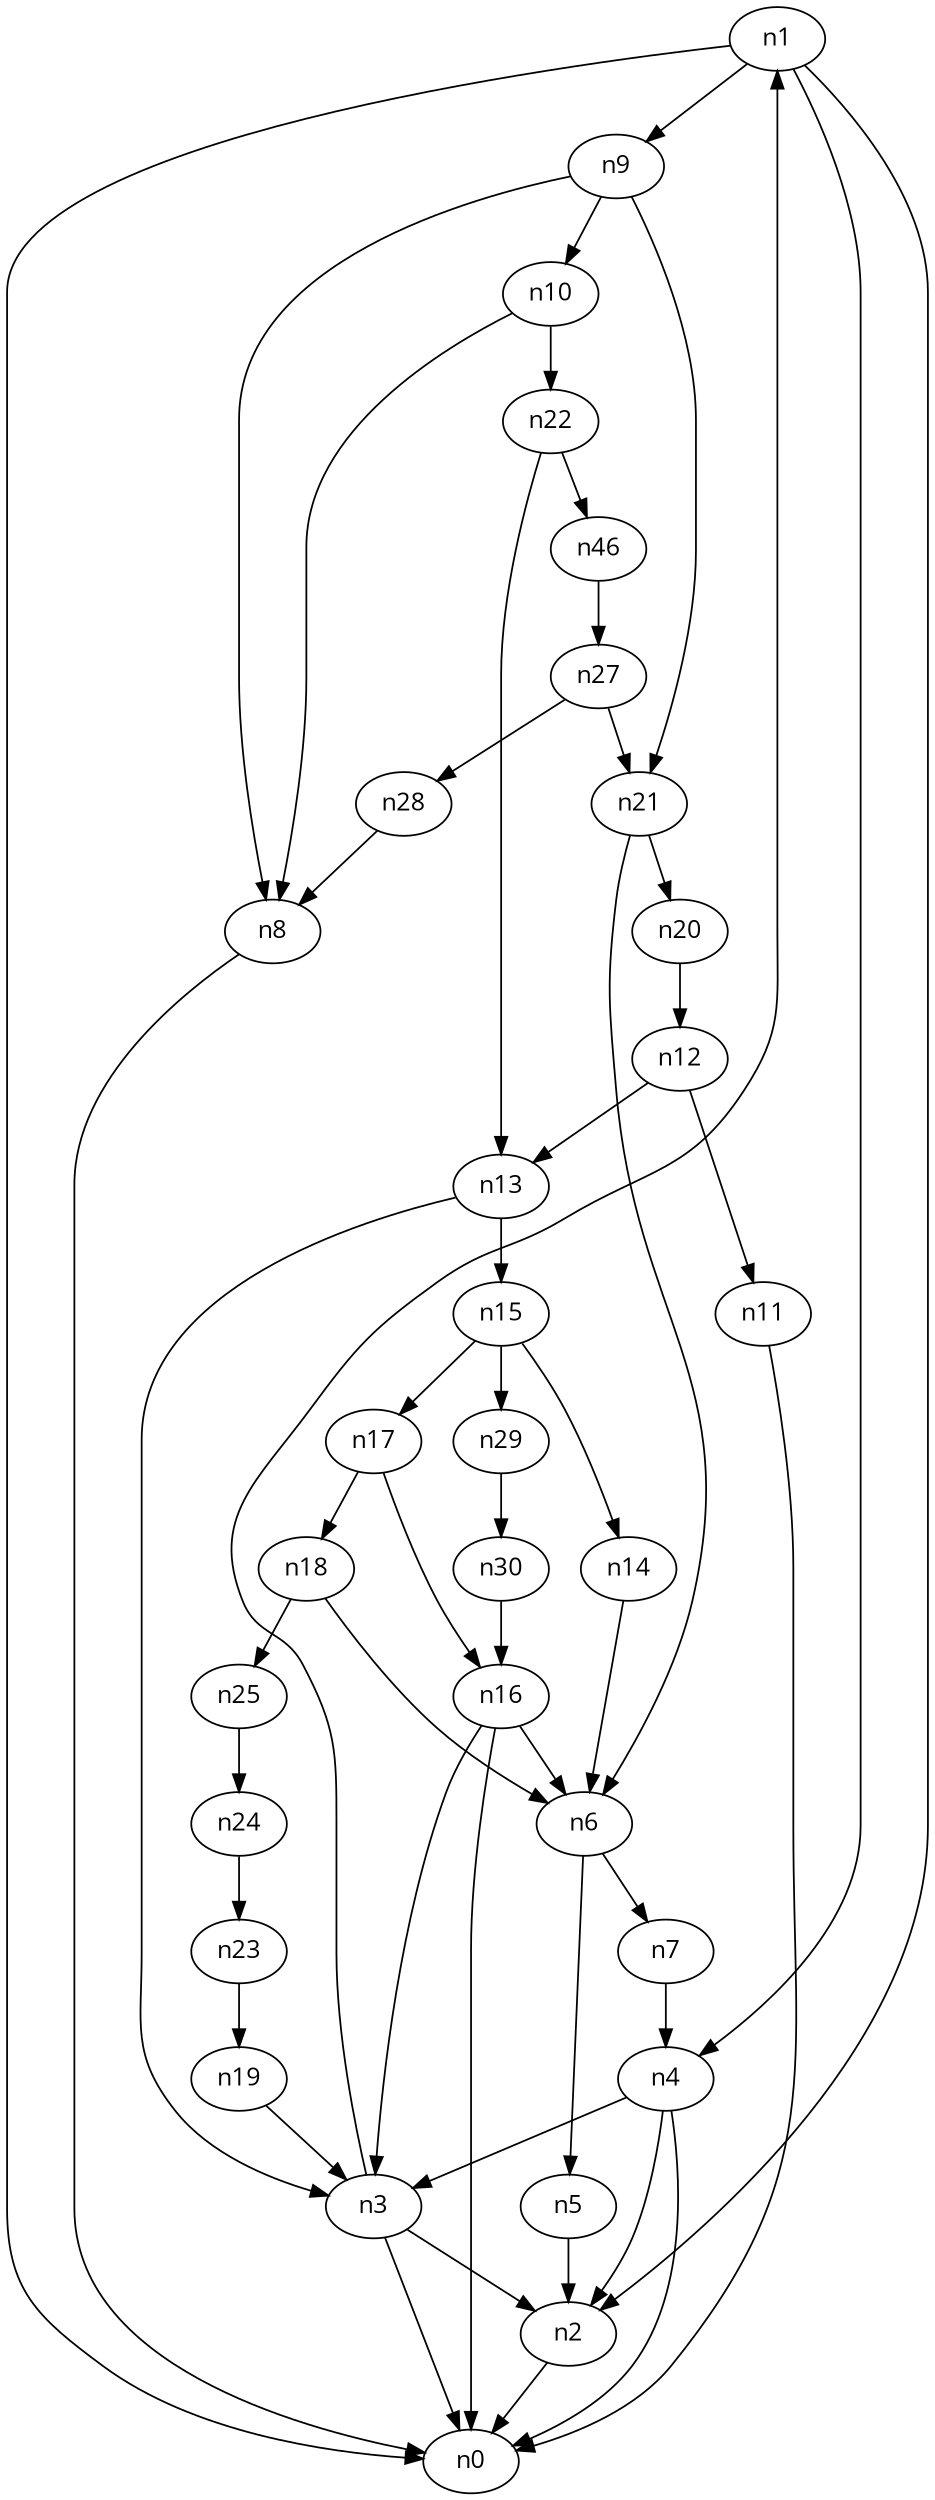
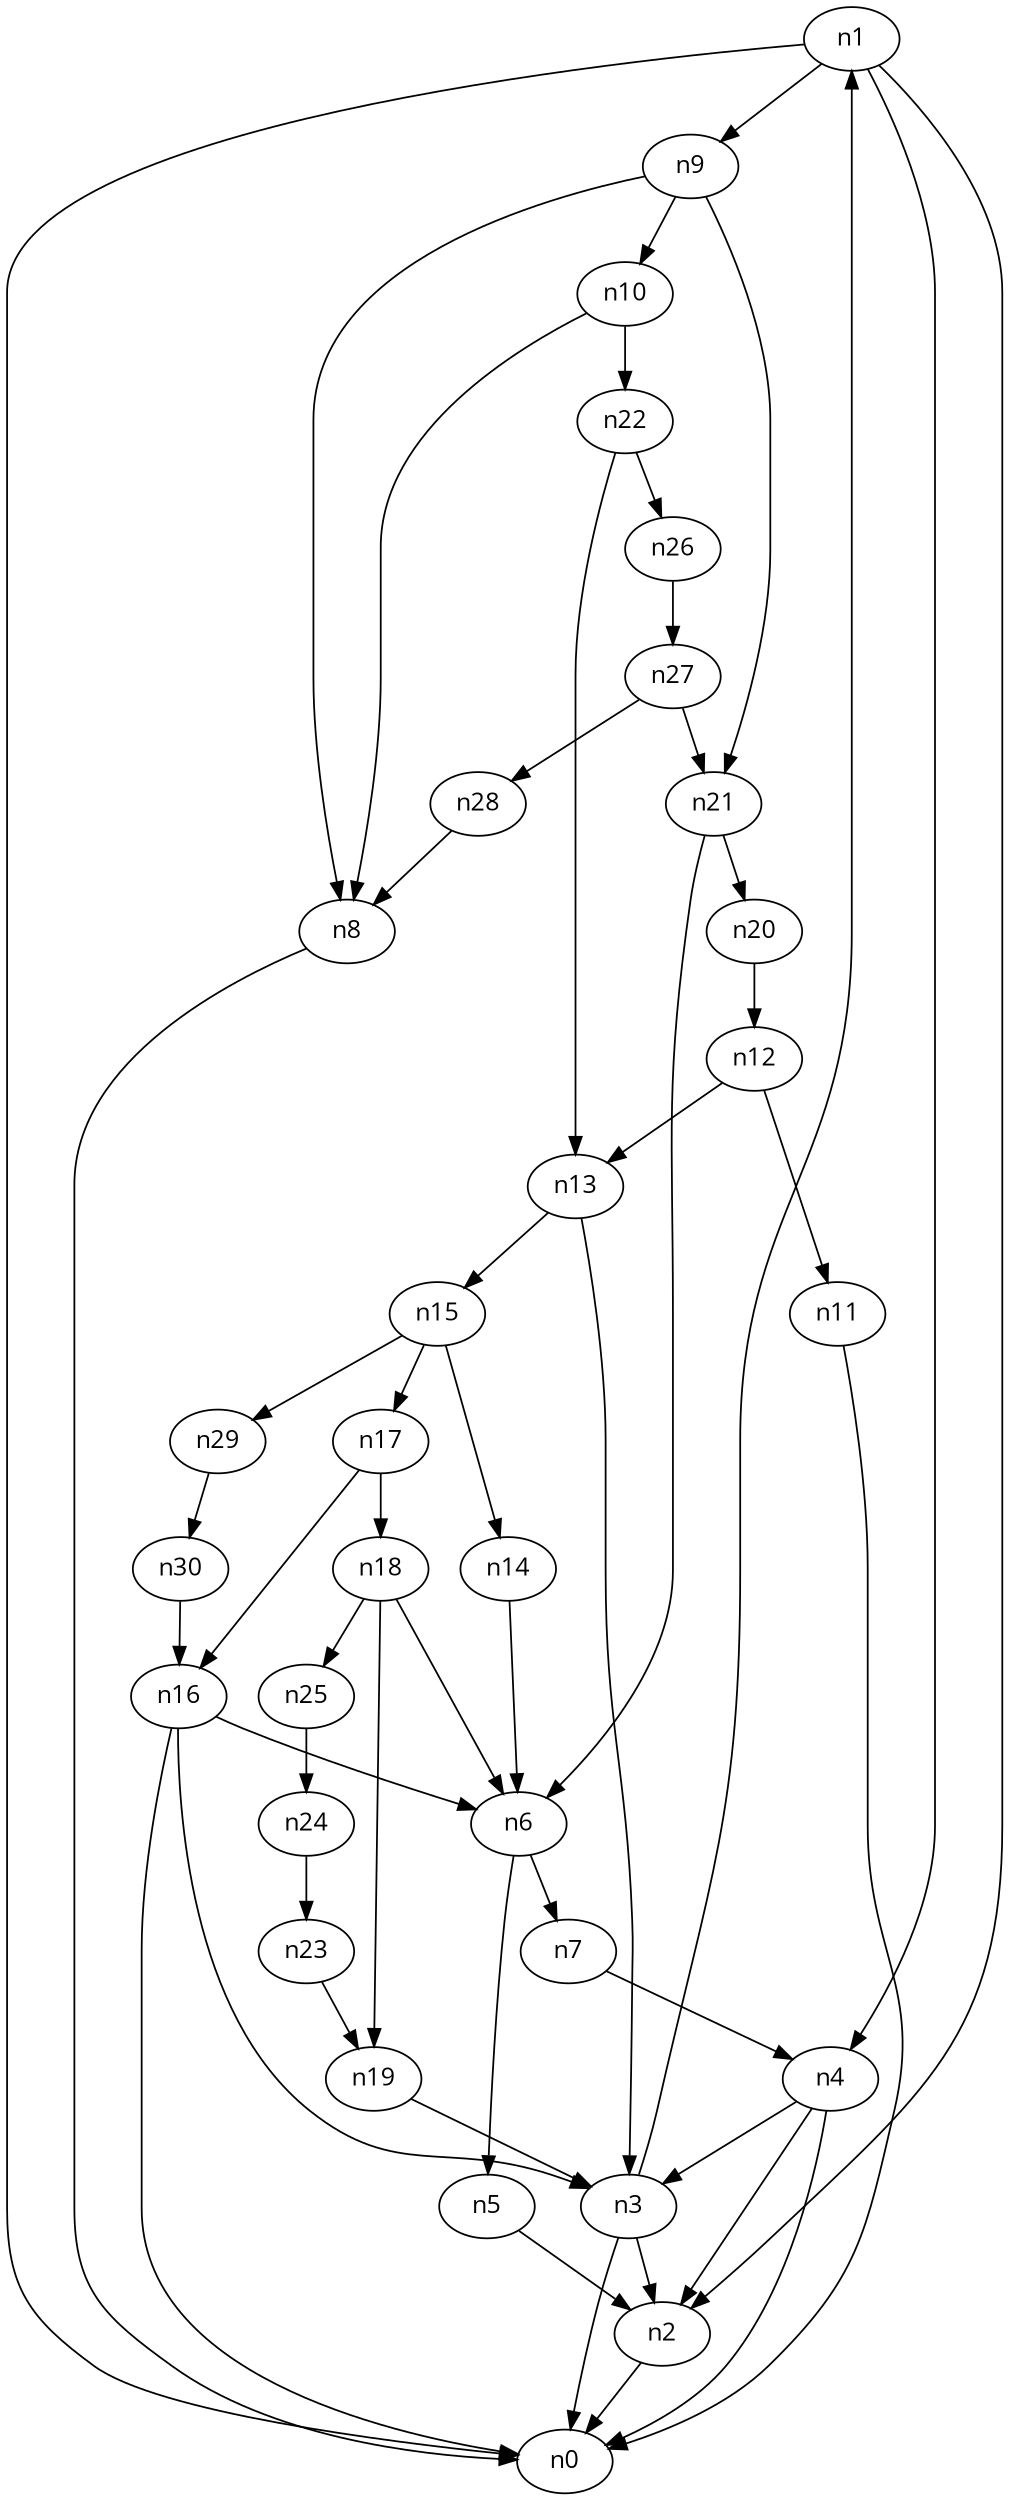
node "n46": label "n46" -> "n26"
edge "n18" -> "n19": added
